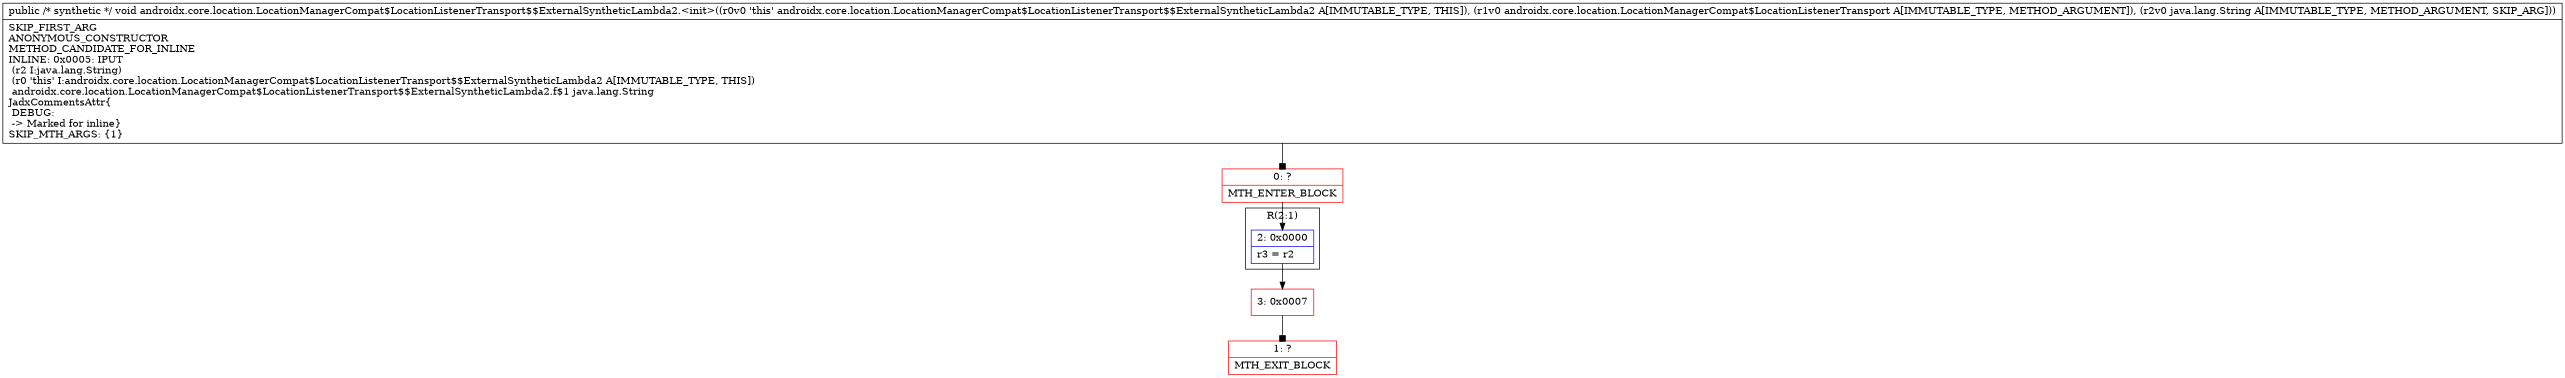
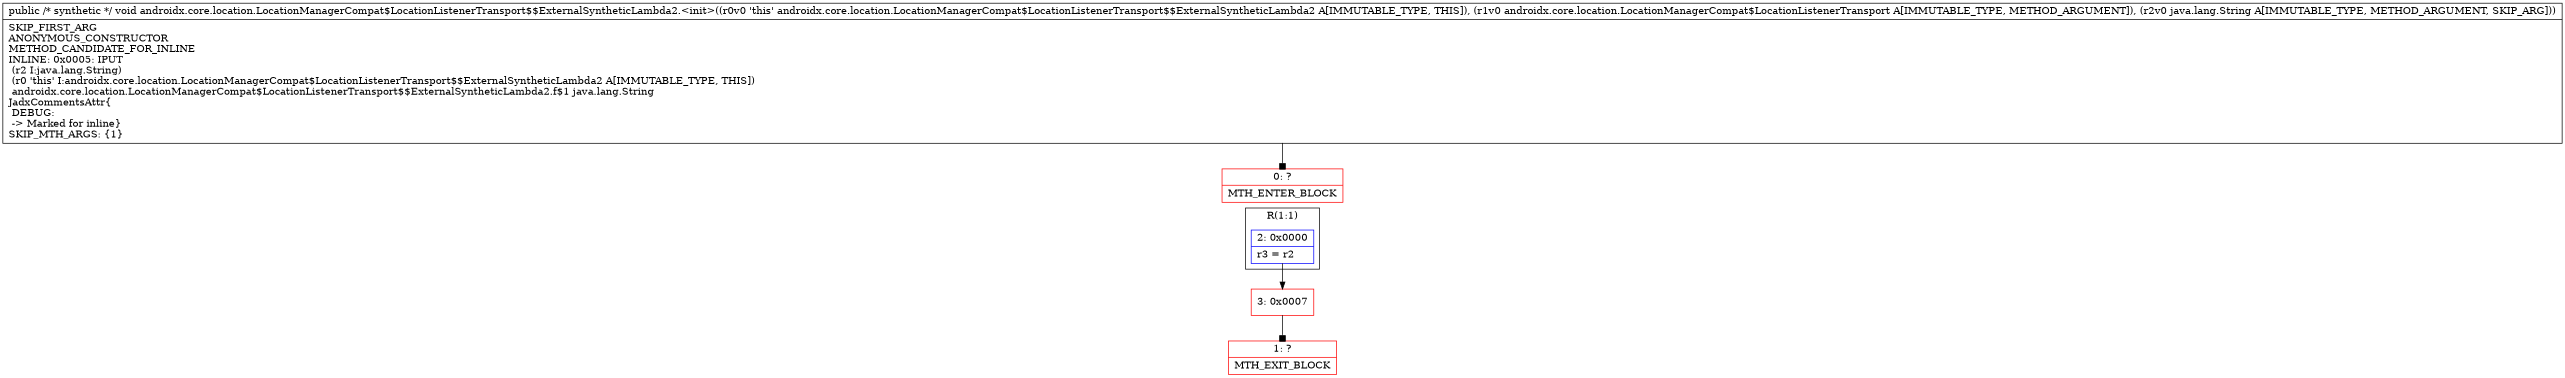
edge "0: ?" -> "2: 0x0000": removed
cluster "R(2:1)": label "R(2:1)" -> "R(1:1)"
